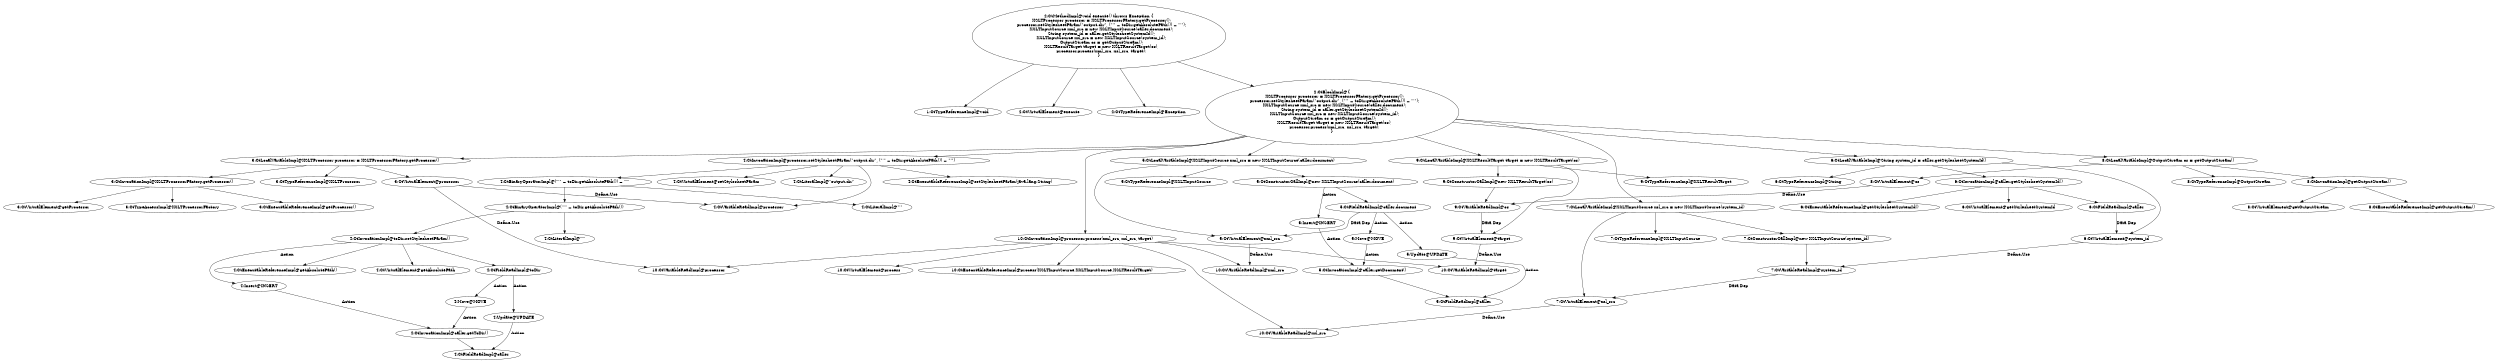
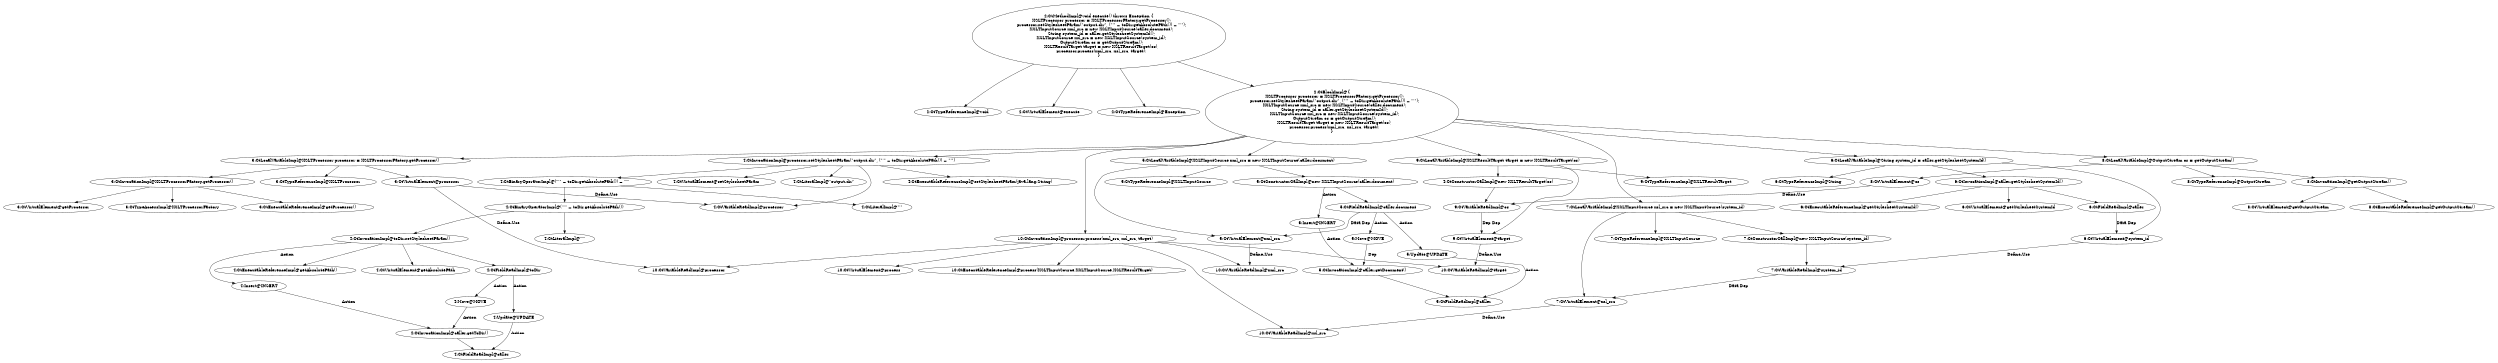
node "1:CtTypeReferenceImpl@void": label "1:CtTypeReferenceImpl@void" -> "2:CtTypeReferenceImpl@void"
node "9:CtConstructorCallImpl@new XSLTResultTarget(os)": label "9:CtConstructorCallImpl@new XSLTResultTarget(os)" -> "4:CtConstructorCallImpl@new XSLTResultTarget(os)"
edge "9:CtVariableReadImpl@os" -> "9:CtVirtualElement@target": label "Data Dep" -> "Dep Dep"
edge "5:Move@MOVE" -> "5:CtInvocationImpl@caller.getDocument()": label "Action" -> "Dep"
